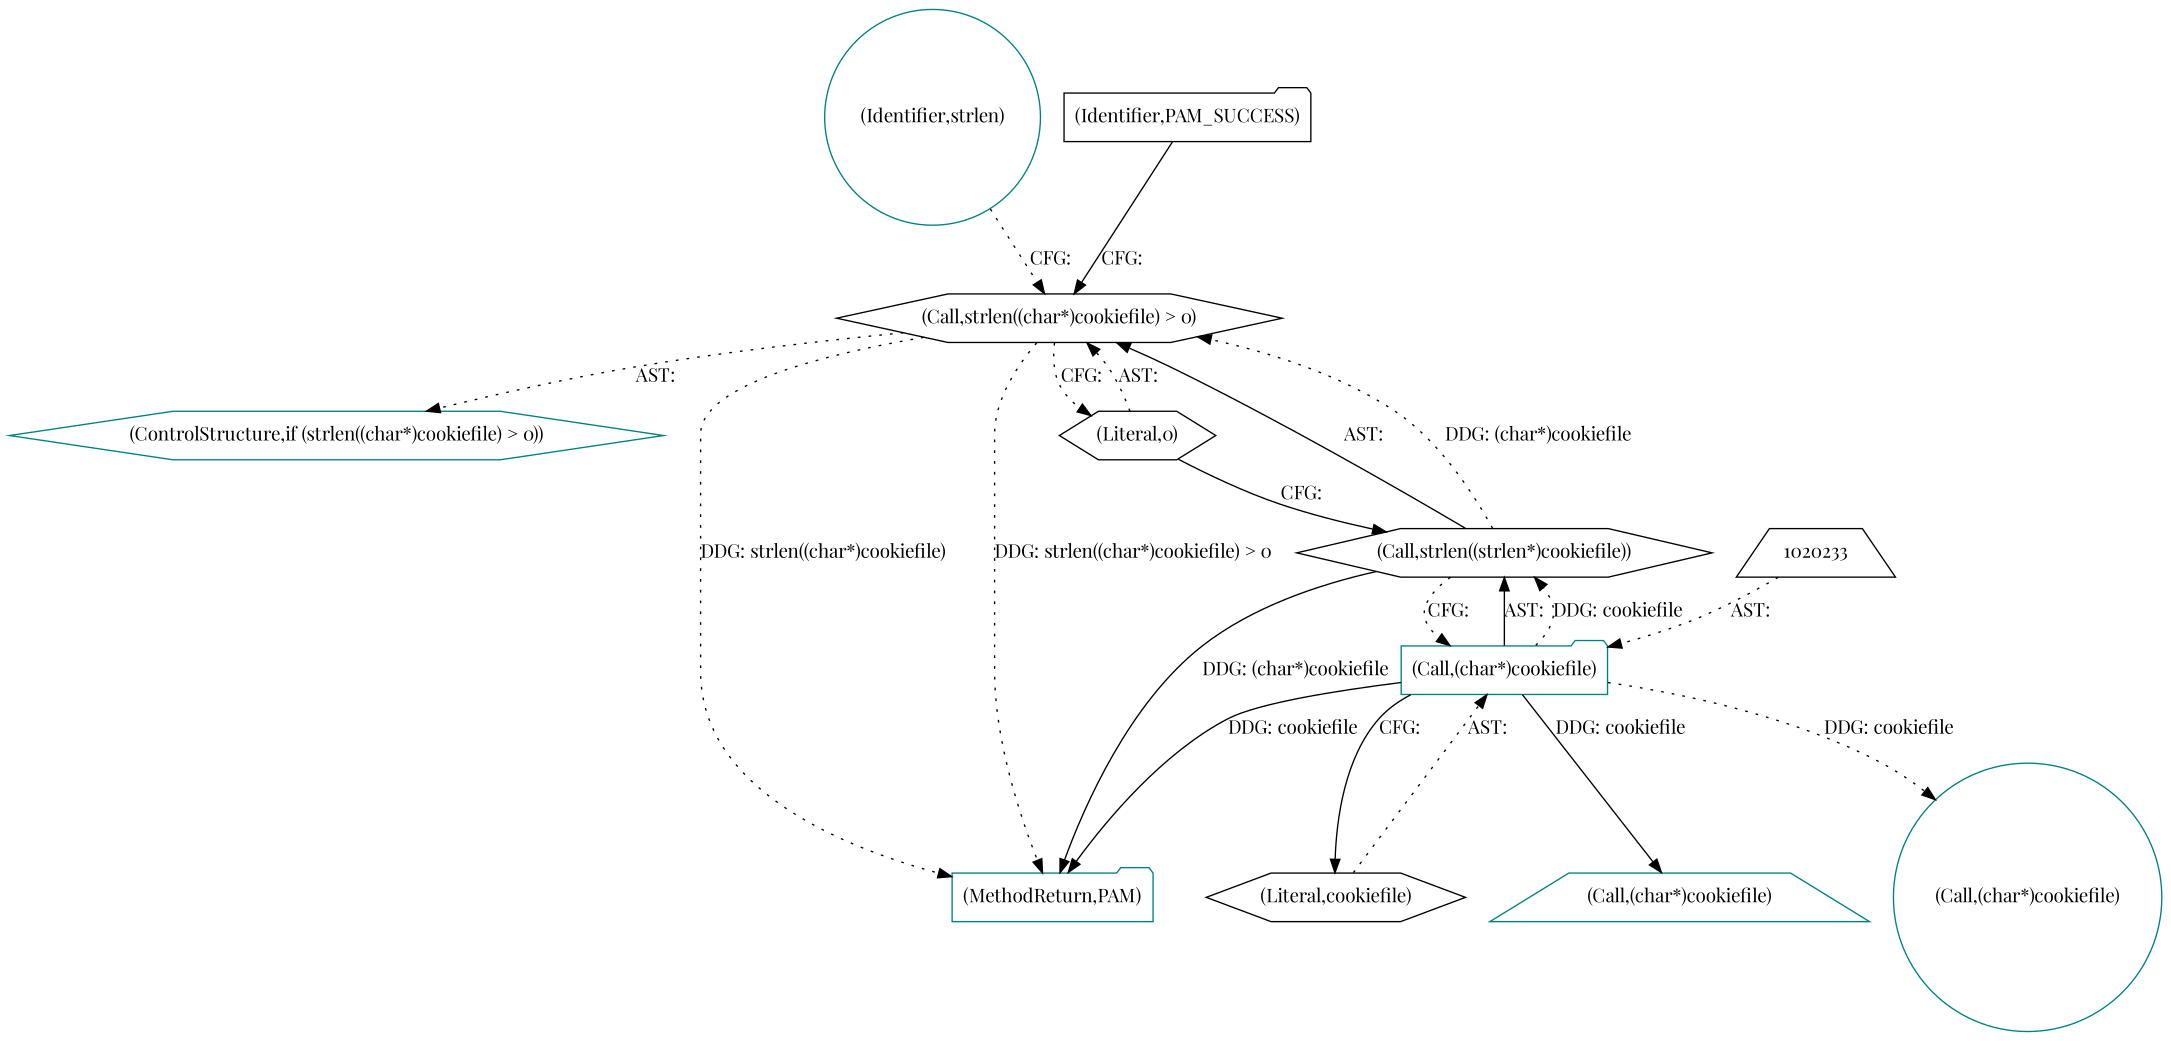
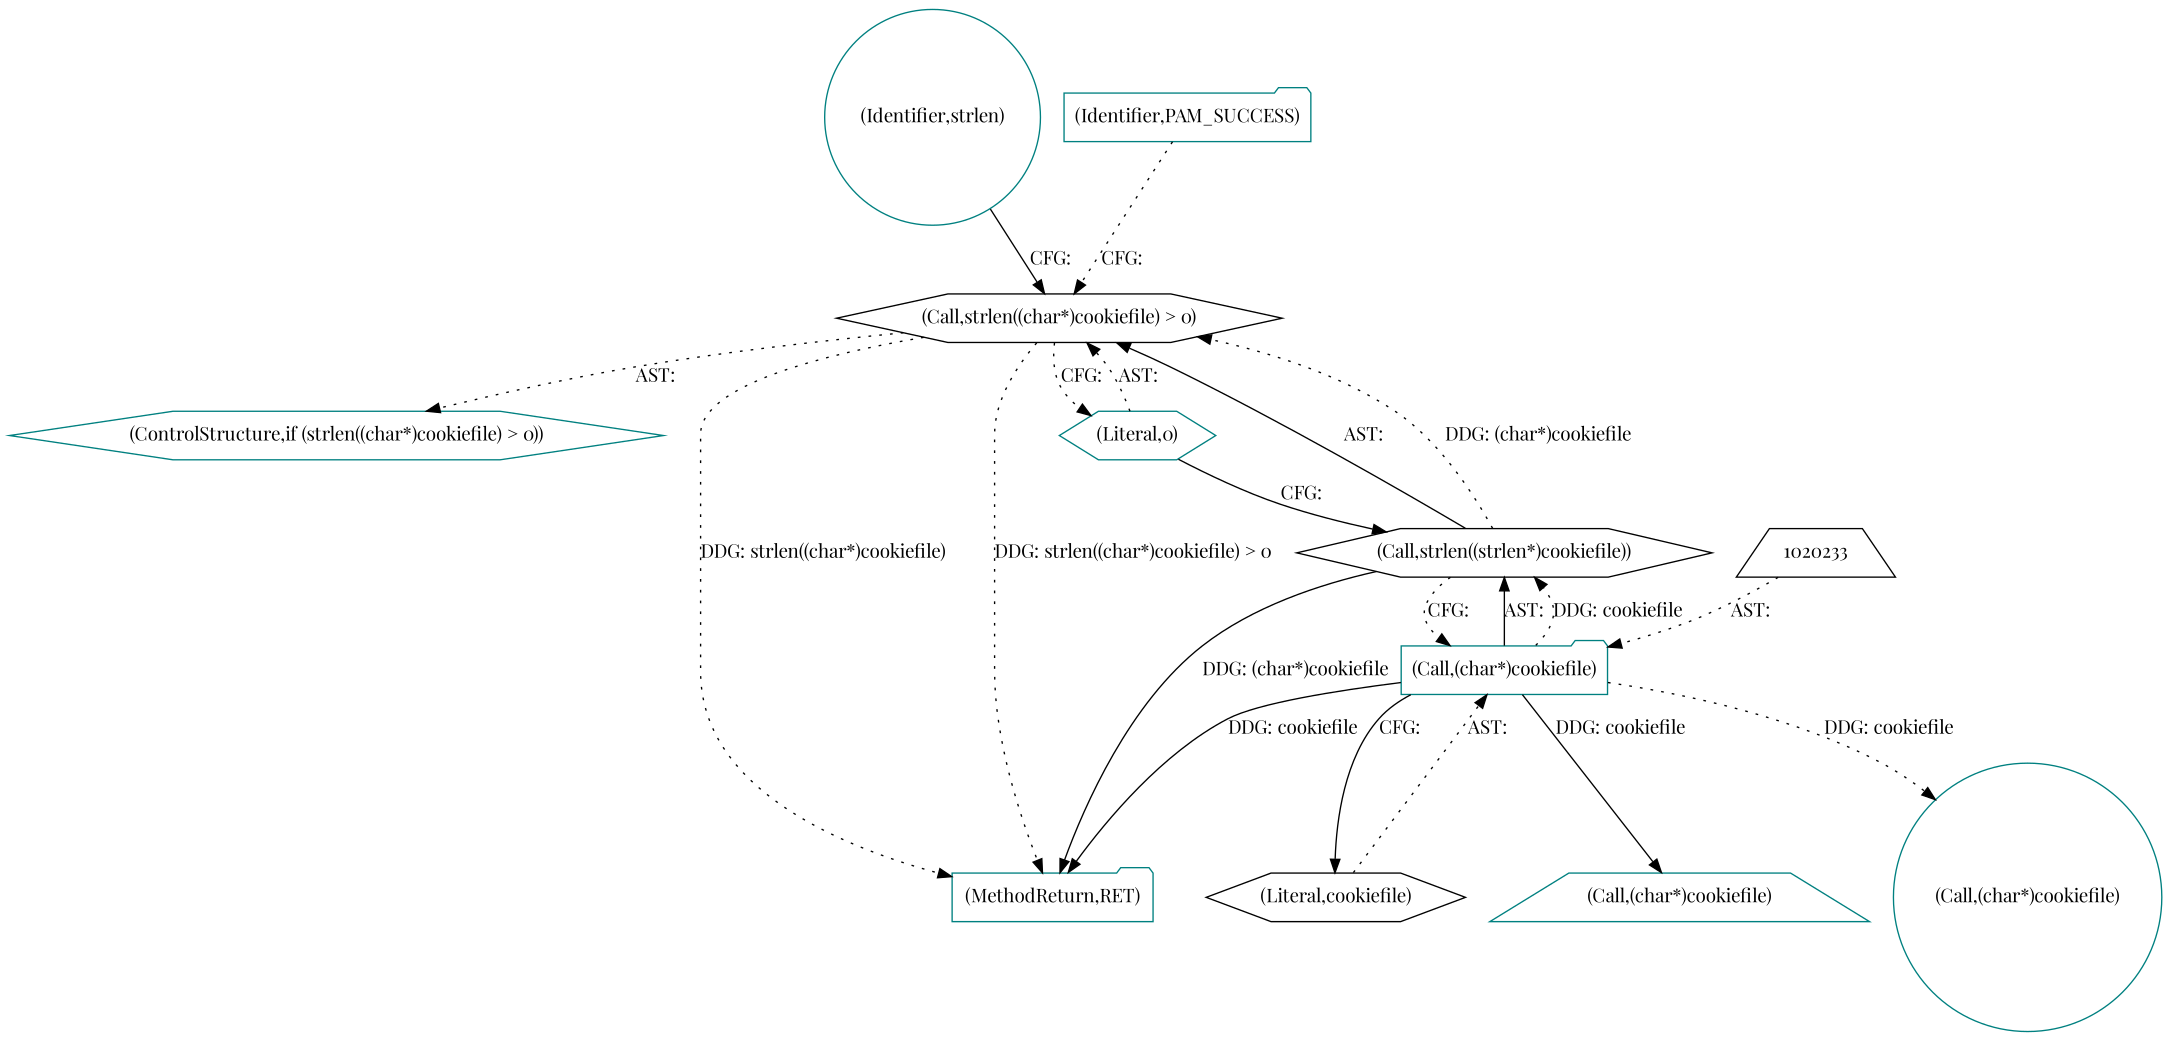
node "(Identifier,PAM_SUCCESS)": color black -> teal
edge "(Identifier,PAM_SUCCESS)" -> "(Call,strlen((char*)cookiefile) > 0)": style solid -> dotted
edge "(Identifier,strlen)" -> "(Call,strlen((char*)cookiefile) > 0)": style dotted -> solid
node "(Literal,0)": color black -> teal
node "(MethodReturn,PAM)": label "(MethodReturn,PAM)" -> "(MethodReturn,RET)"
